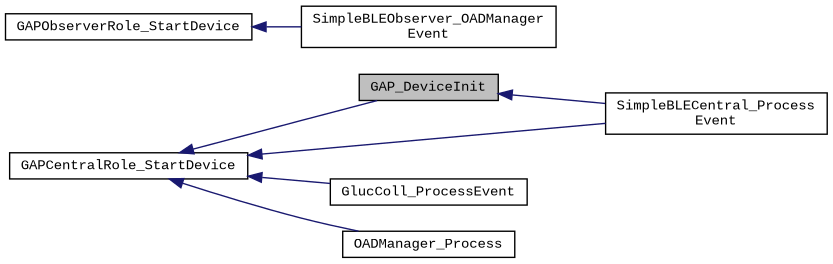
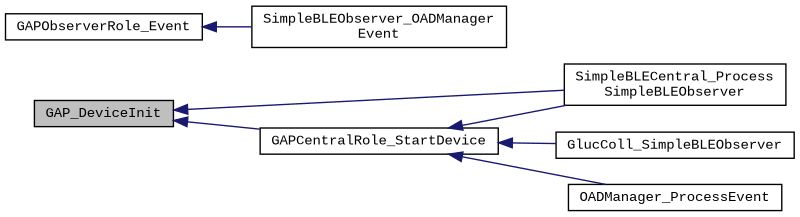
node "GAPObserverRole_StartDevice": label "GAPObserverRole_StartDevice" -> "GAPObserverRole_Event"
node "SimpleBLECentral_Process Event": label "SimpleBLECentral_Process Event" -> "SimpleBLECentral_Process SimpleBLEObserver"
edge "GAP_DeviceInit" -> "GAPCentralRole_StartDevice": reversed
node "GlucColl_ProcessEvent": label "GlucColl_ProcessEvent" -> "GlucColl_SimpleBLEObserver"
node "OADManager_Process": label "OADManager_Process" -> "OADManager_ProcessEvent"
